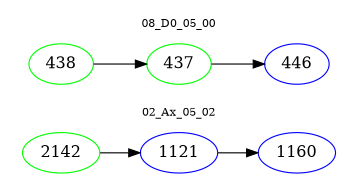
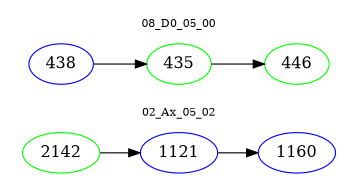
node "438": color green -> blue
node "437": label "437" -> "435"
node "446": color blue -> green
